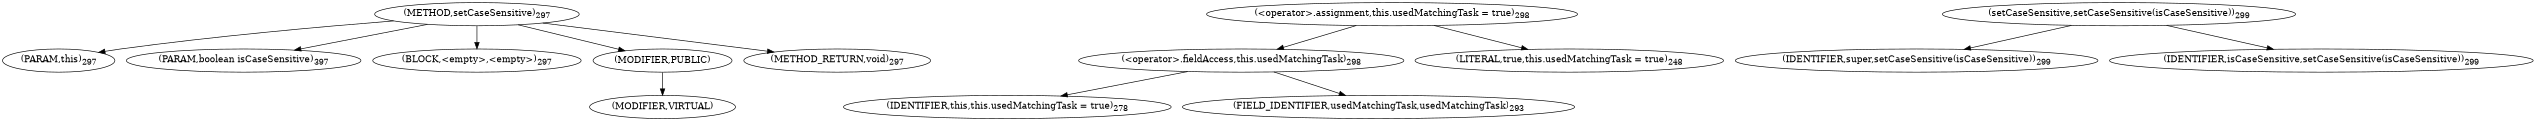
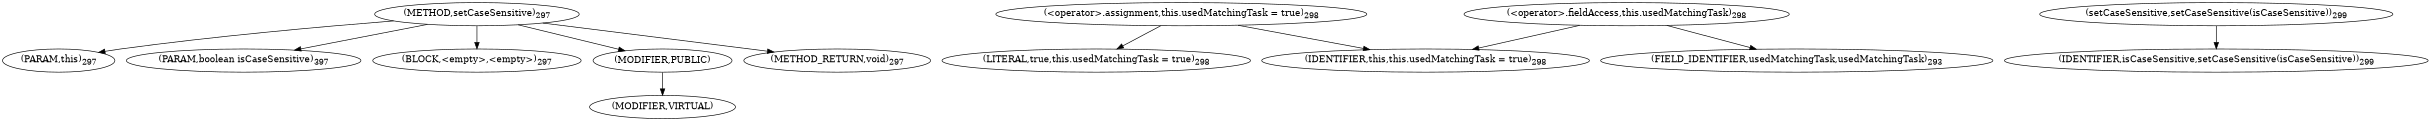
edge "(<operator>.assignment,this.usedMatchingTask = true)" -> "(<operator>.fieldAccess,this.usedMatchingTask)": now "(<operator>.assignment,this.usedMatchingTask = true)" -> "(IDENTIFIER,this,this.usedMatchingTask = true)"
node "(LITERAL,true,this.usedMatchingTask = true)": text "248" -> "298"
node "(IDENTIFIER,super,setCaseSensitive(isCaseSensitive))": removed
node "(IDENTIFIER,this,this.usedMatchingTask = true)": text "278" -> "298"
